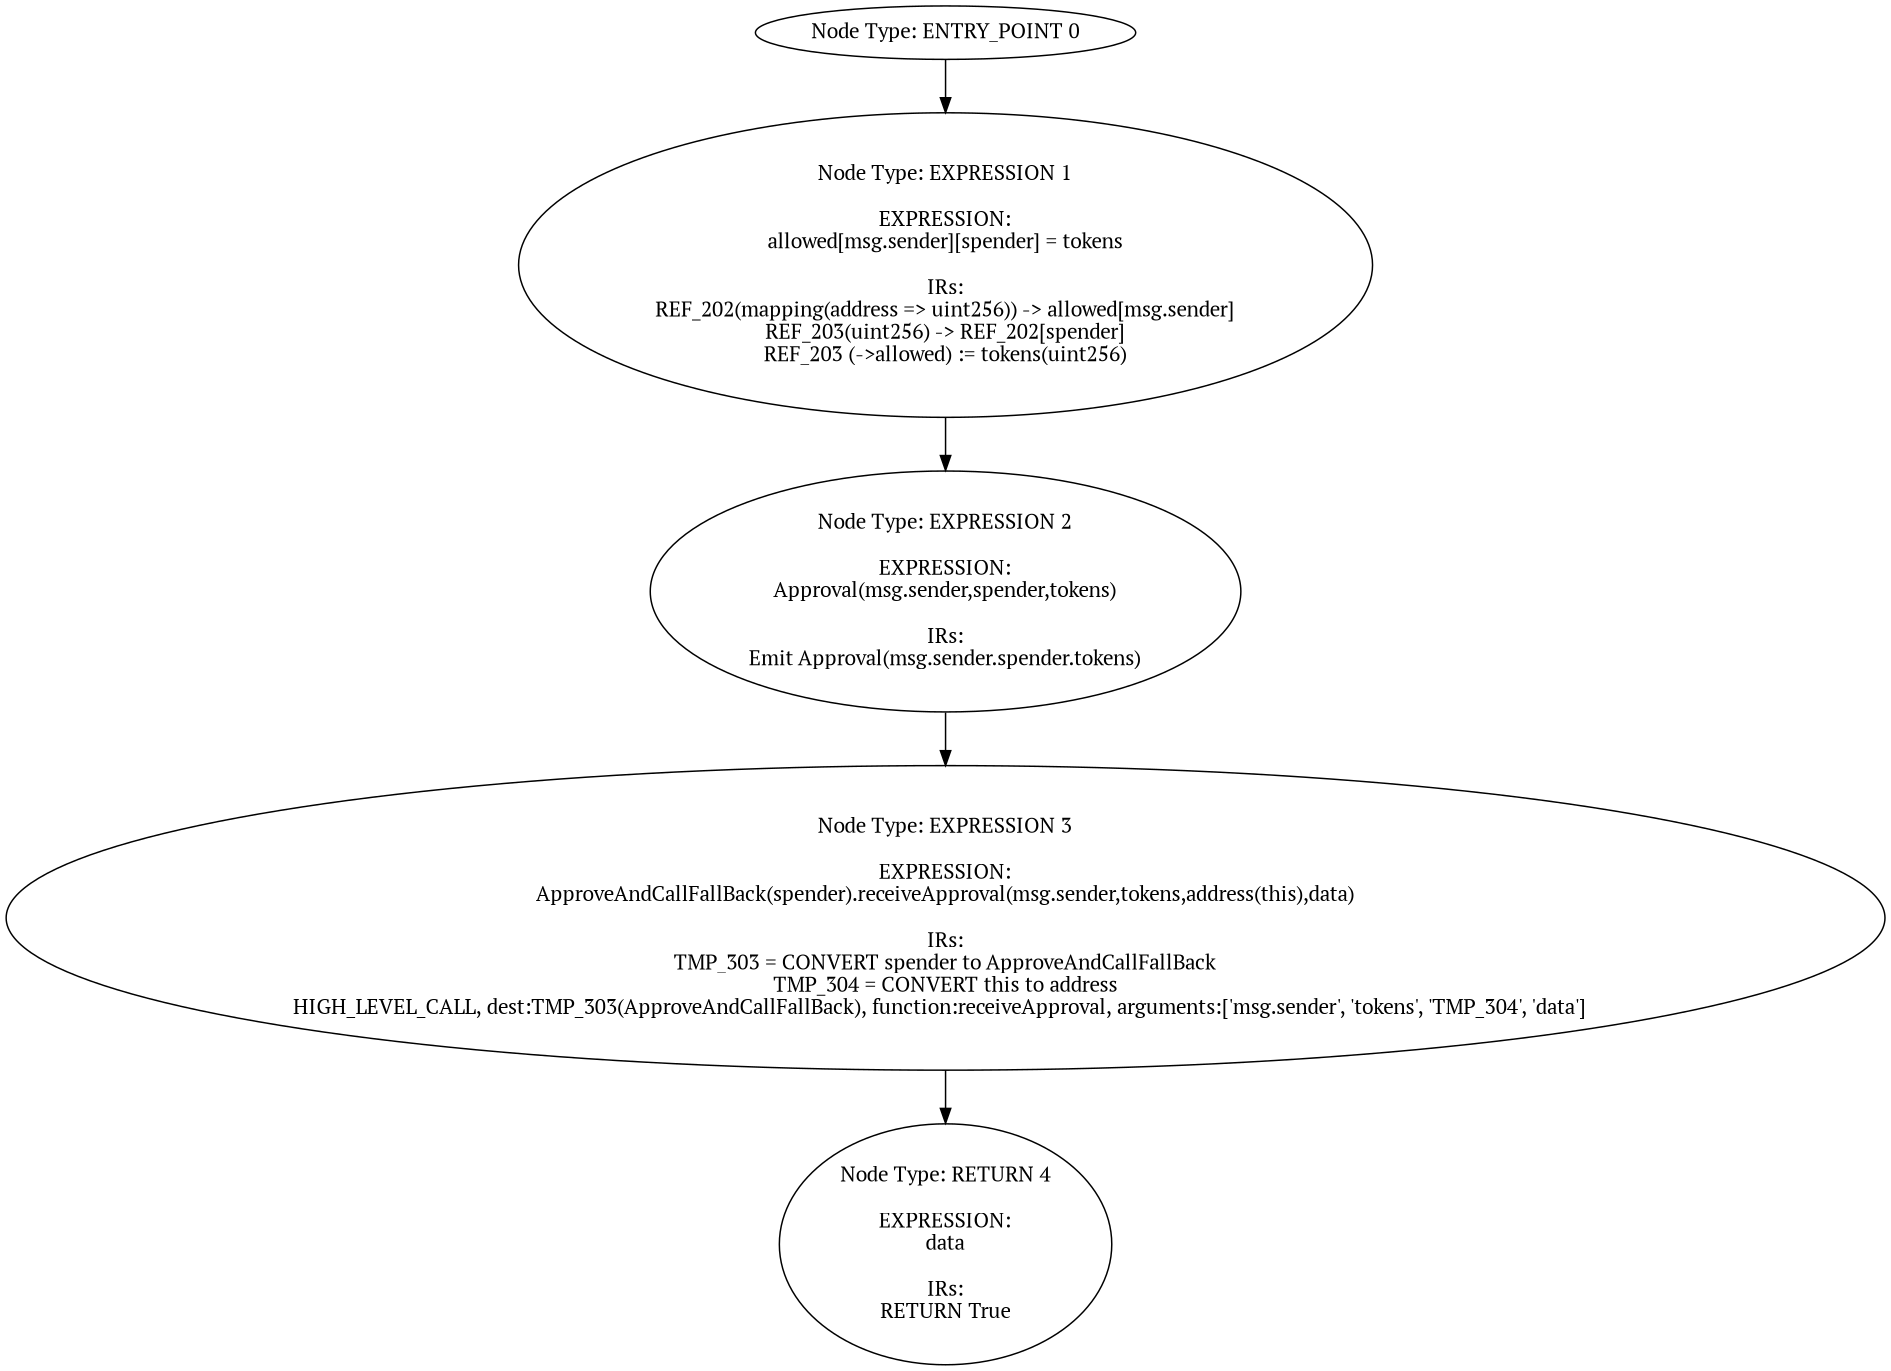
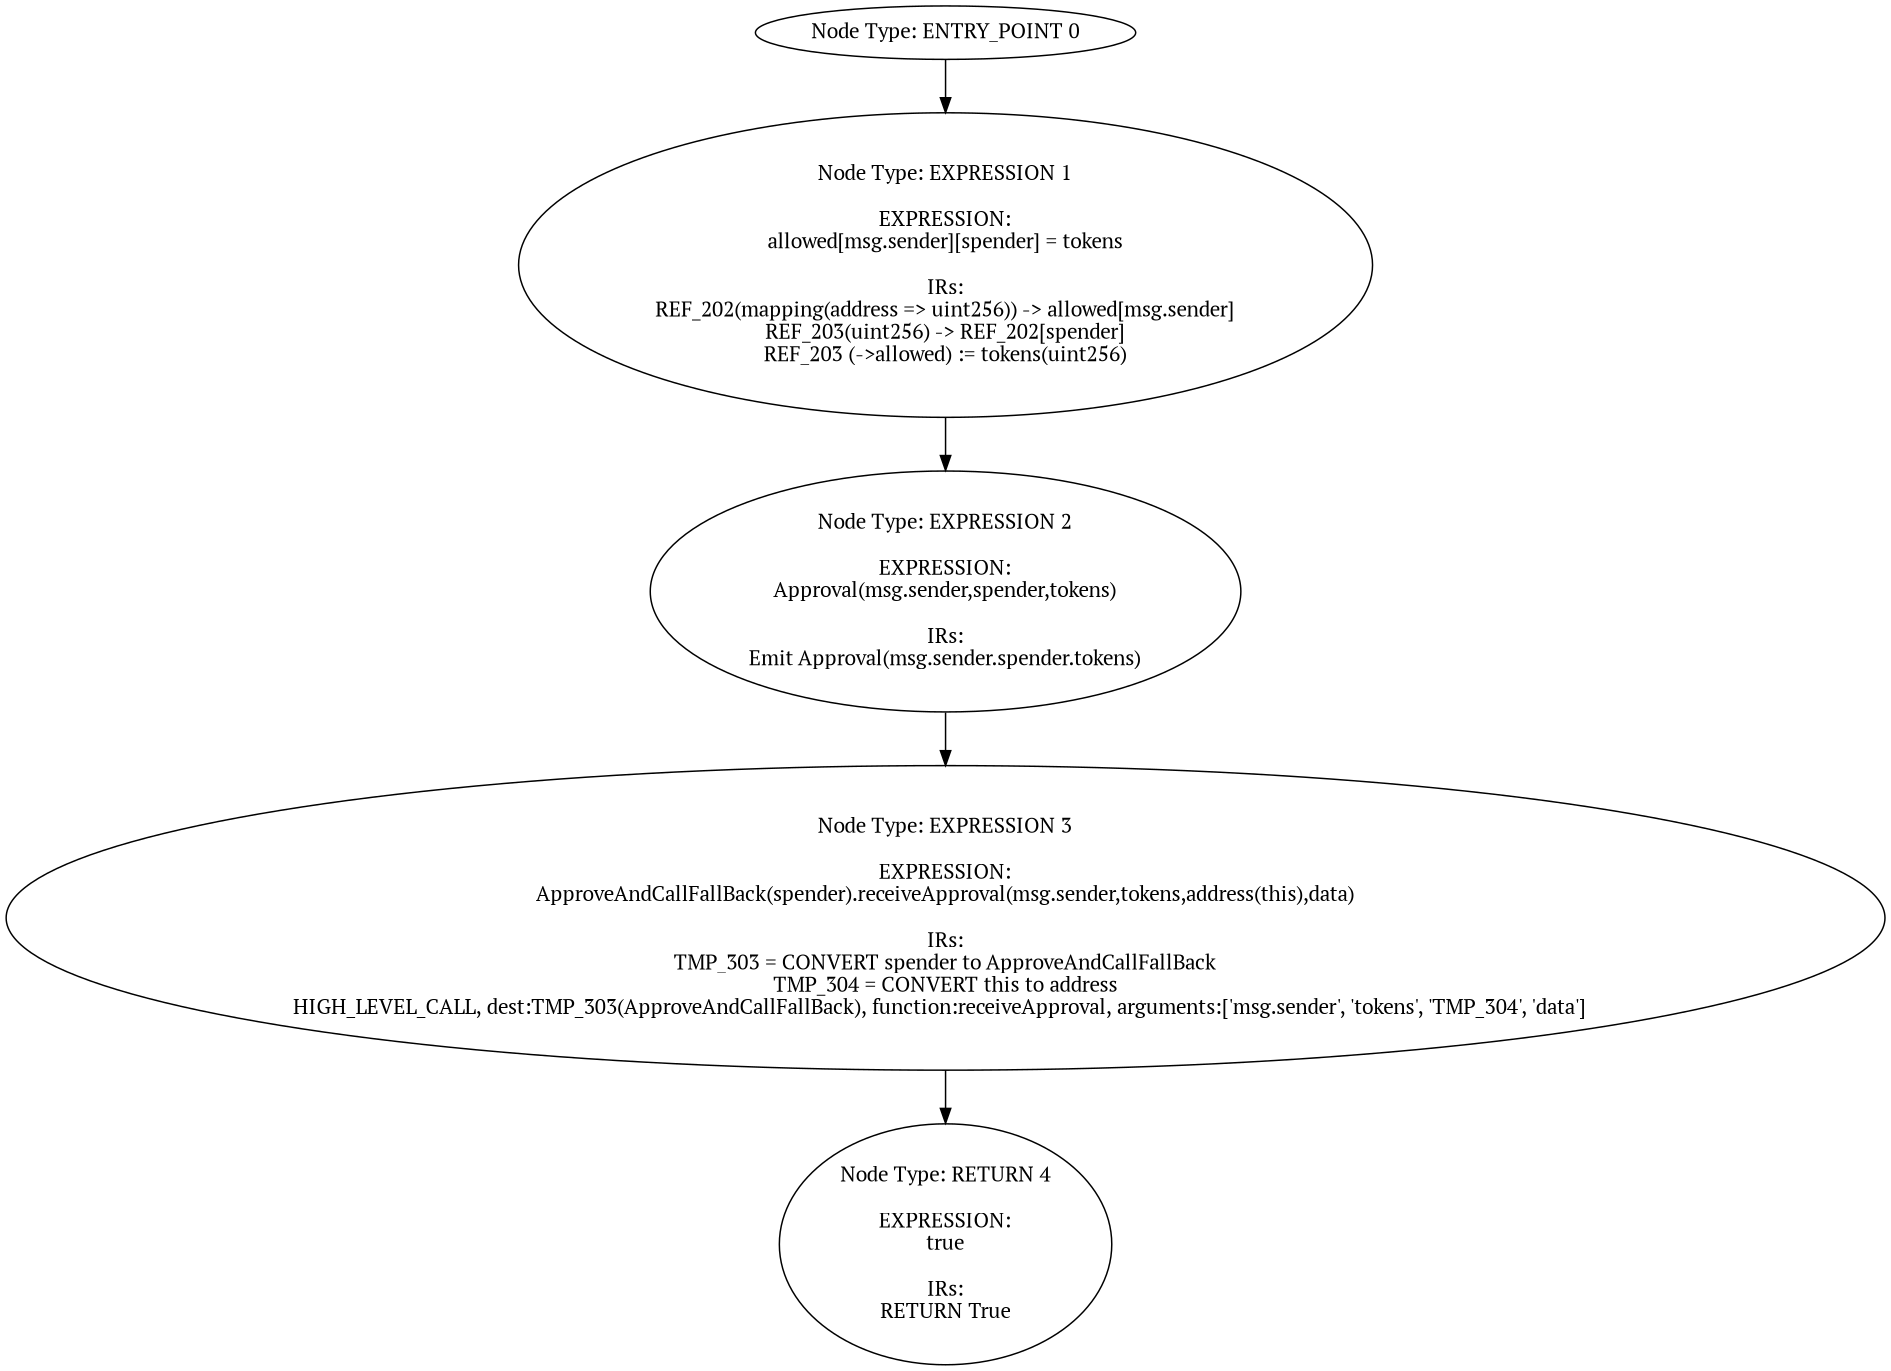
node "Node Type: RETURN 4 EXPRESSION: data IRs: RETURN True": label "Node Type: RETURN 4 EXPRESSION: data IRs: RETURN True" -> "Node Type: RETURN 4 EXPRESSION: true IRs: RETURN True"
